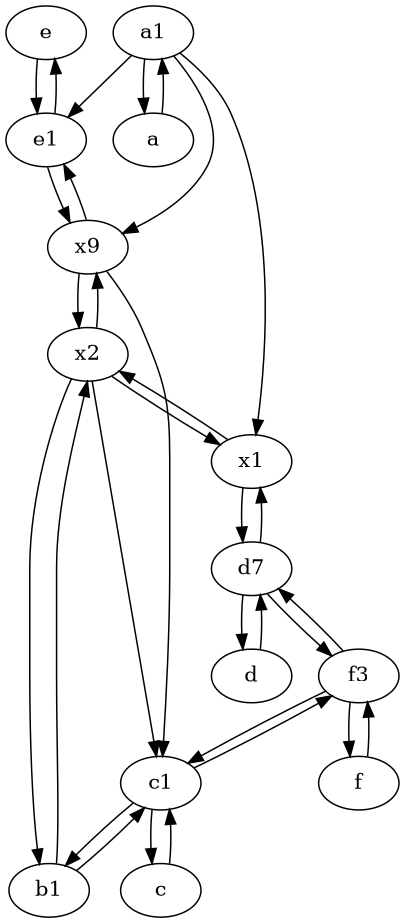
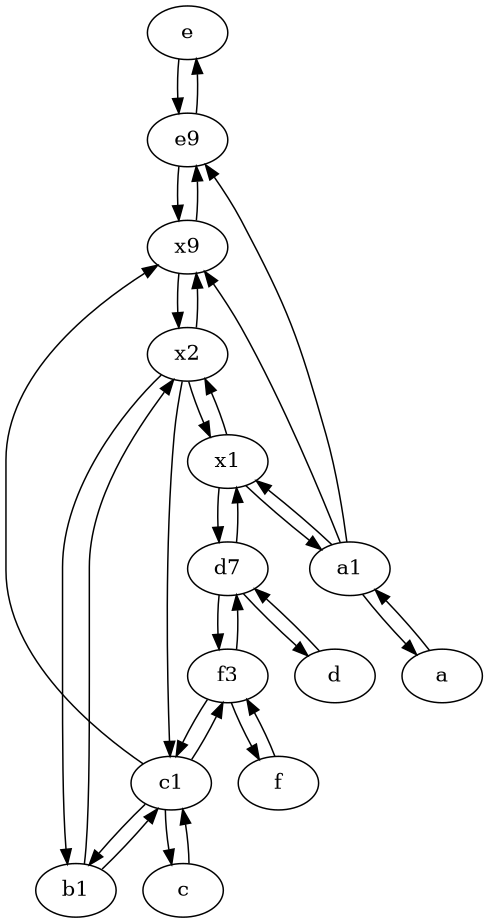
node "e1": label "e1" -> "e9"
edge "x9" -> "c1": reversed
edge "x1" -> "a1": added
